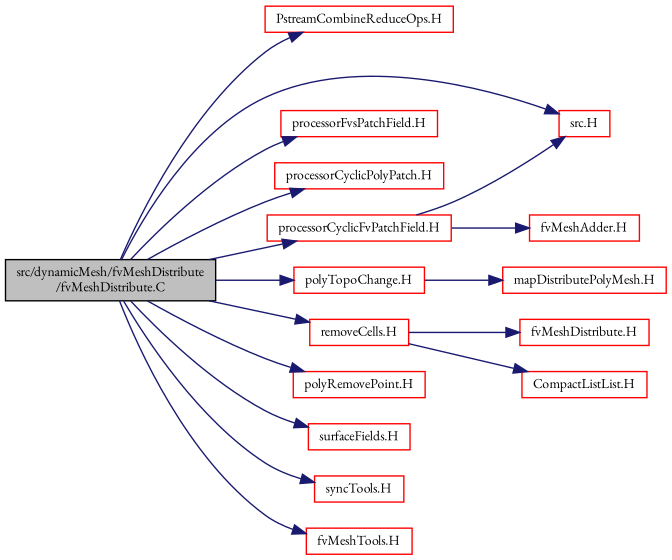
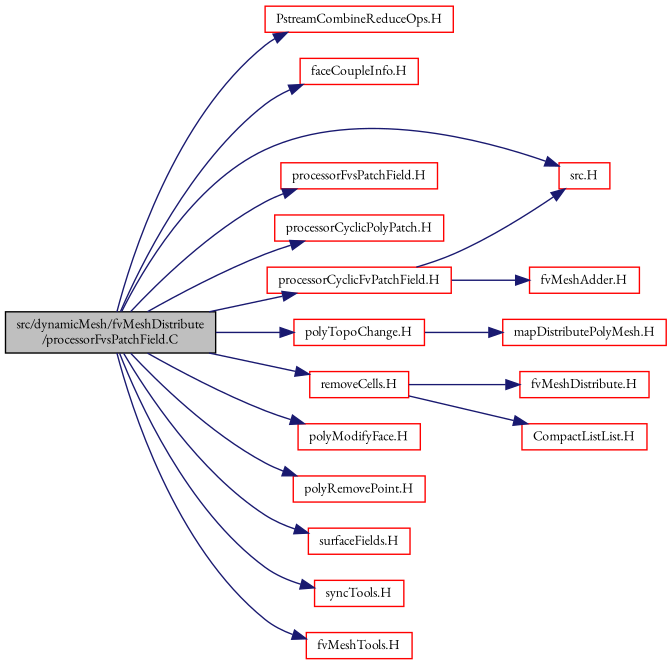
node "faceCoupleInfo.H": added
node "src/dynamicMesh/fvMeshDistribute /fvMeshDistribute.C": label "src/dynamicMesh/fvMeshDistribute /fvMeshDistribute.C" -> "src/dynamicMesh/fvMeshDistribute /processorFvsPatchField.C"
node "polyModifyFace.H": added
